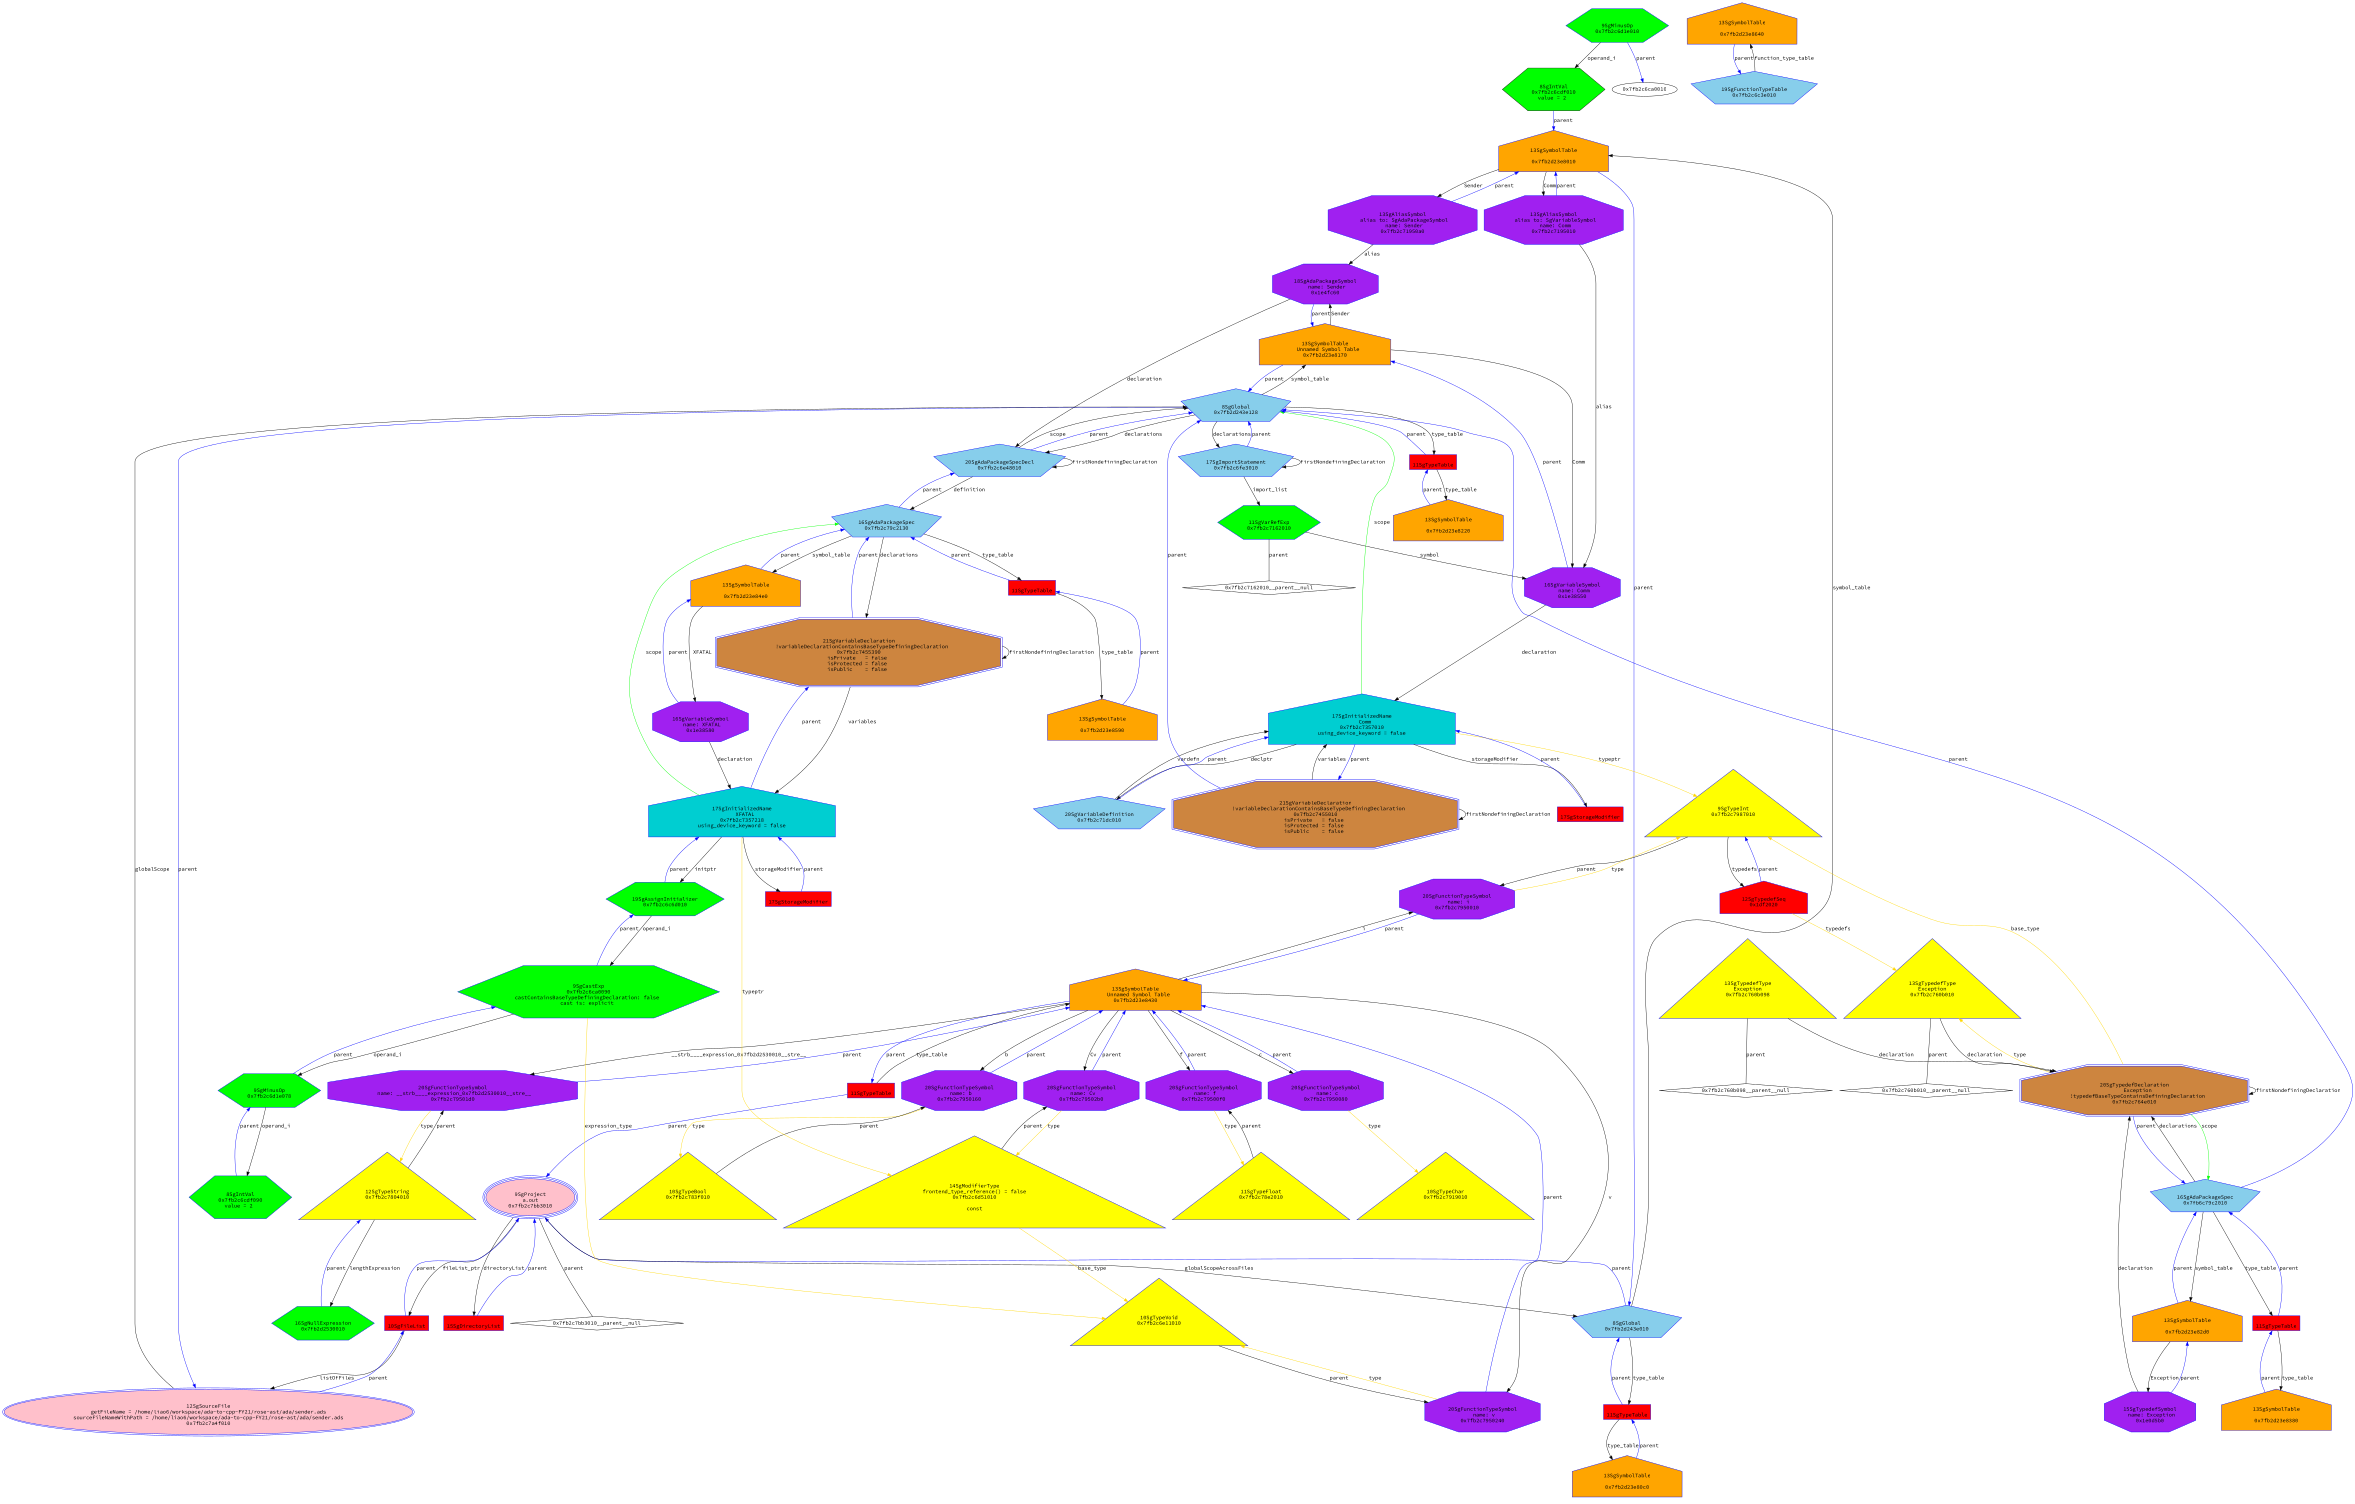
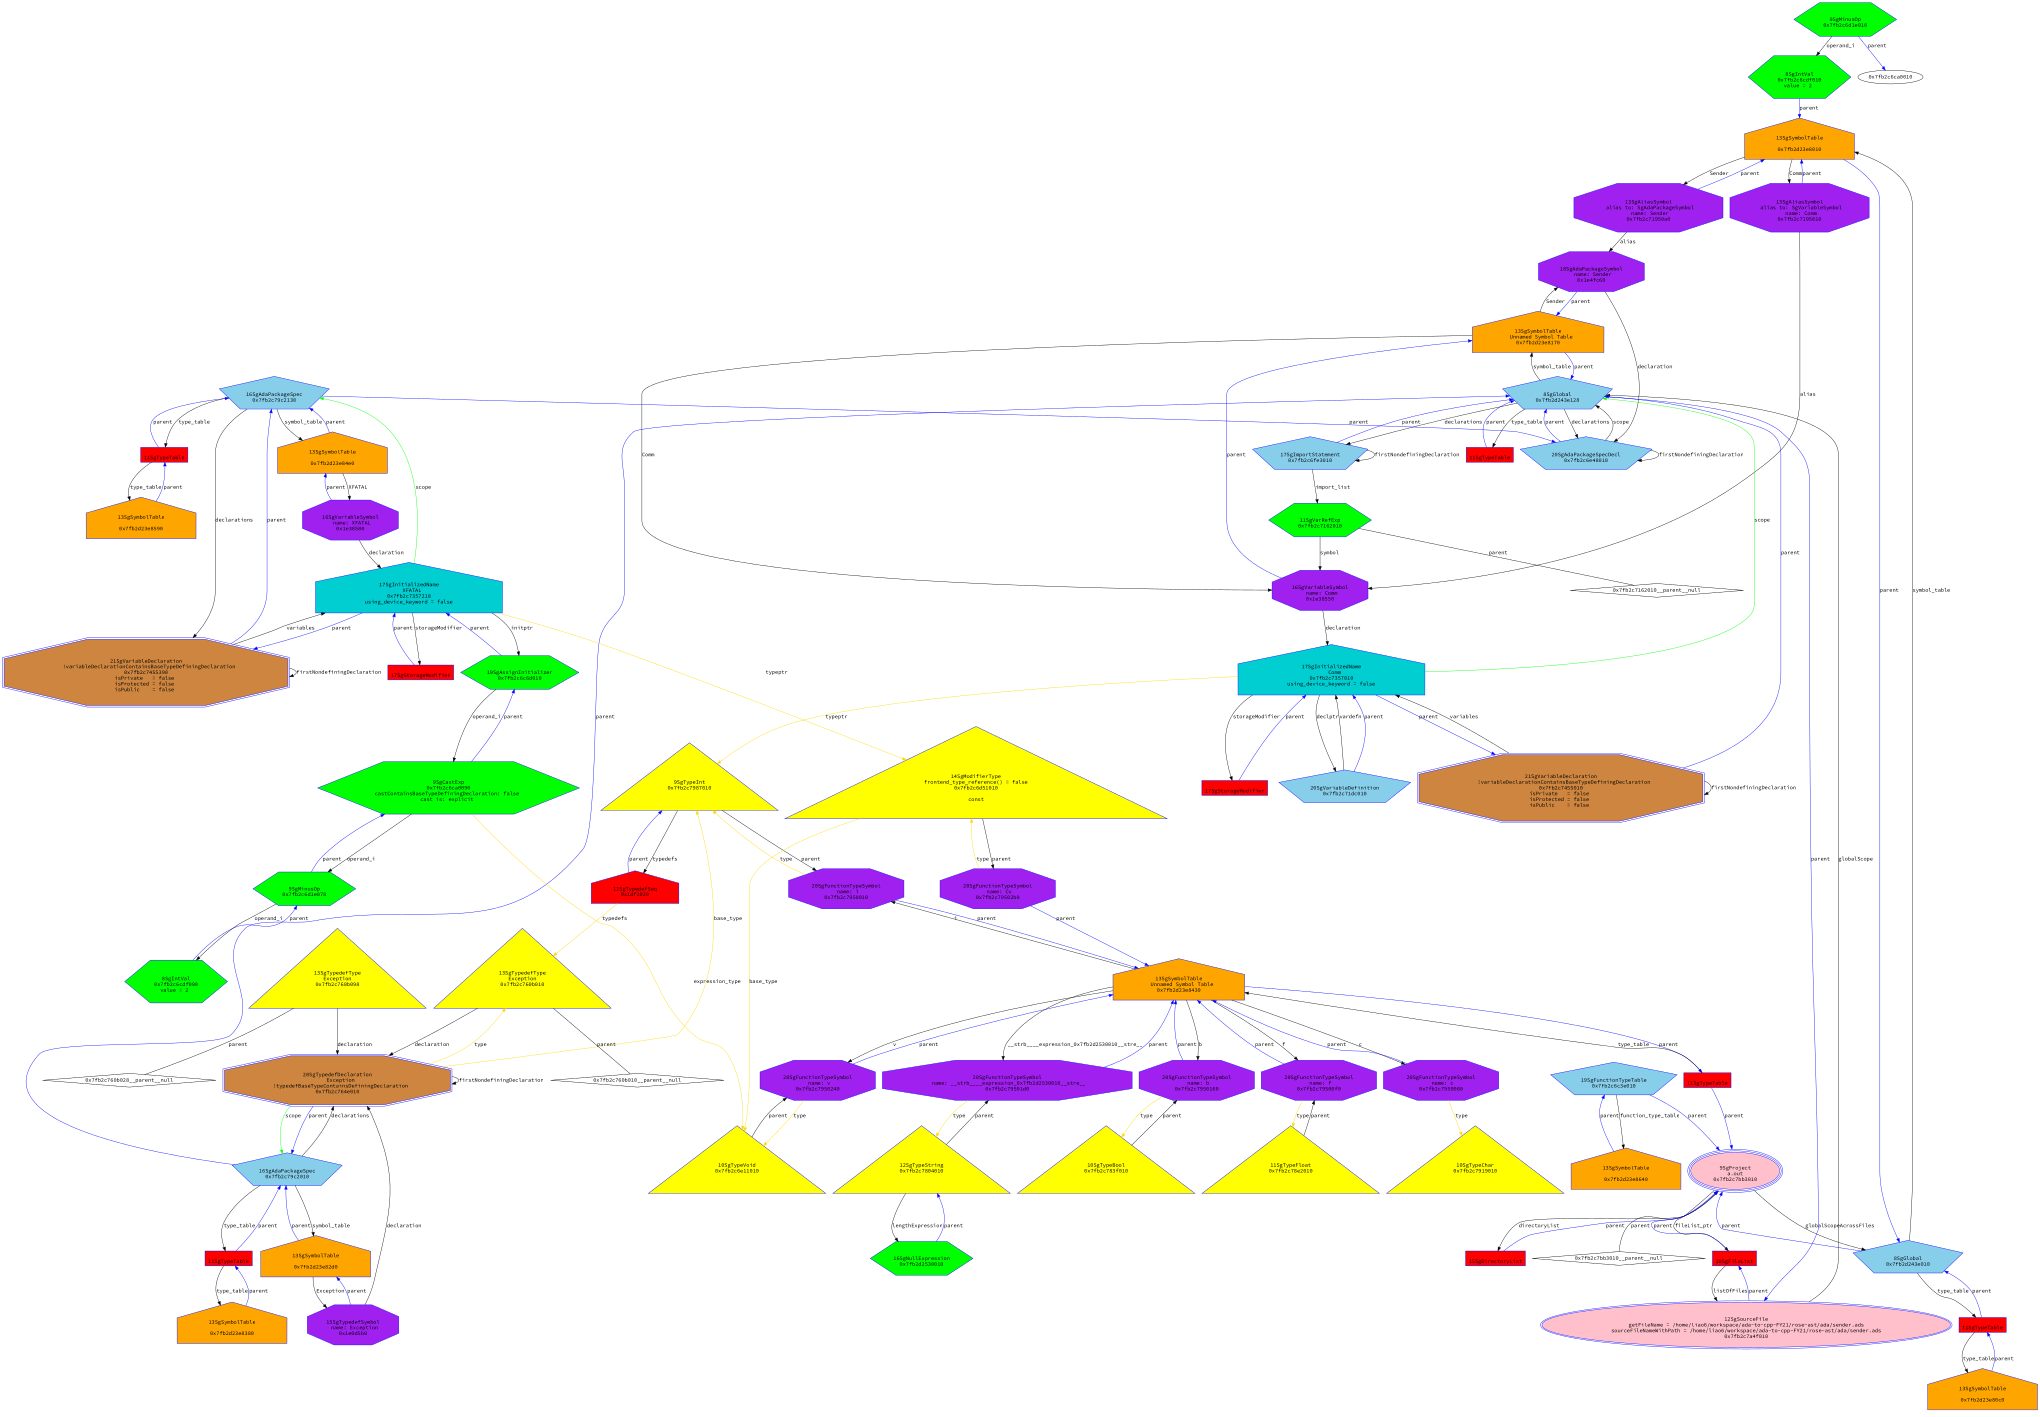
node "8SgIntVal 0x7fb2c6cdf010 value = 2": color black -> blue
edge "20SgAdaPackageSpecDecl 0x7fb2c6e48010" -> "16SgAdaPackageSpec 0x7fb2c79c2130": removed, label "definition"
node "13SgSymbolTable 0x7fb2d23e8220": removed
edge "13SgSymbolTable Unnamed Symbol Table 0x7fb2d23e8430" -> "20SgFunctionTypeSymbol name: Cv 0x7fb2c79502b0": removed, label "Cv"
node "0x7fb2c760b098__parent__null": label "0x7fb2c760b098__parent__null" -> "0x7fb2c760b028__parent__null"
edge "19SgFunctionTypeTable 0x7fb2c6c3e010" -> "9SgProject a.out 0x7fb2c7bb3010": added, label "parent"
node "16SgAdaPackageSpec 0x7fb6c79c2010": label "16SgAdaPackageSpec 0x7fb6c79c2010" -> "16SgAdaPackageSpec 0x7fb2c79c2010"
